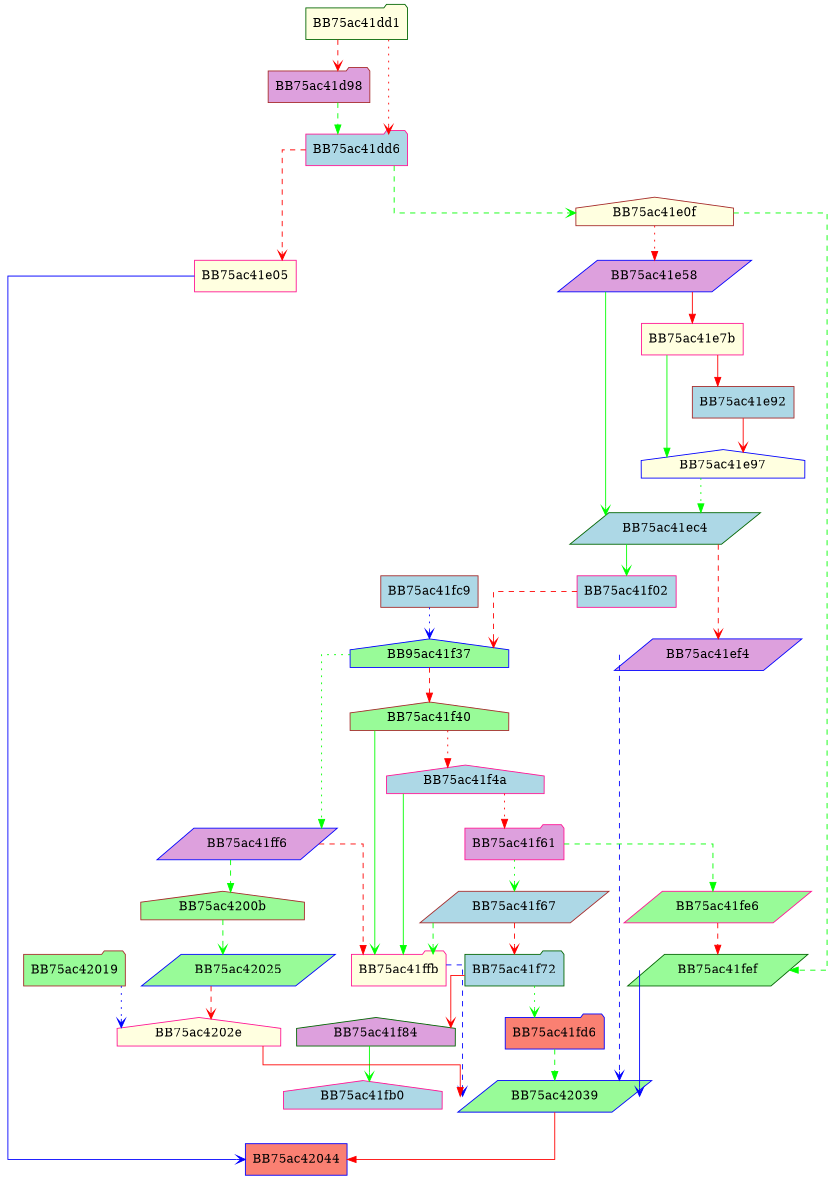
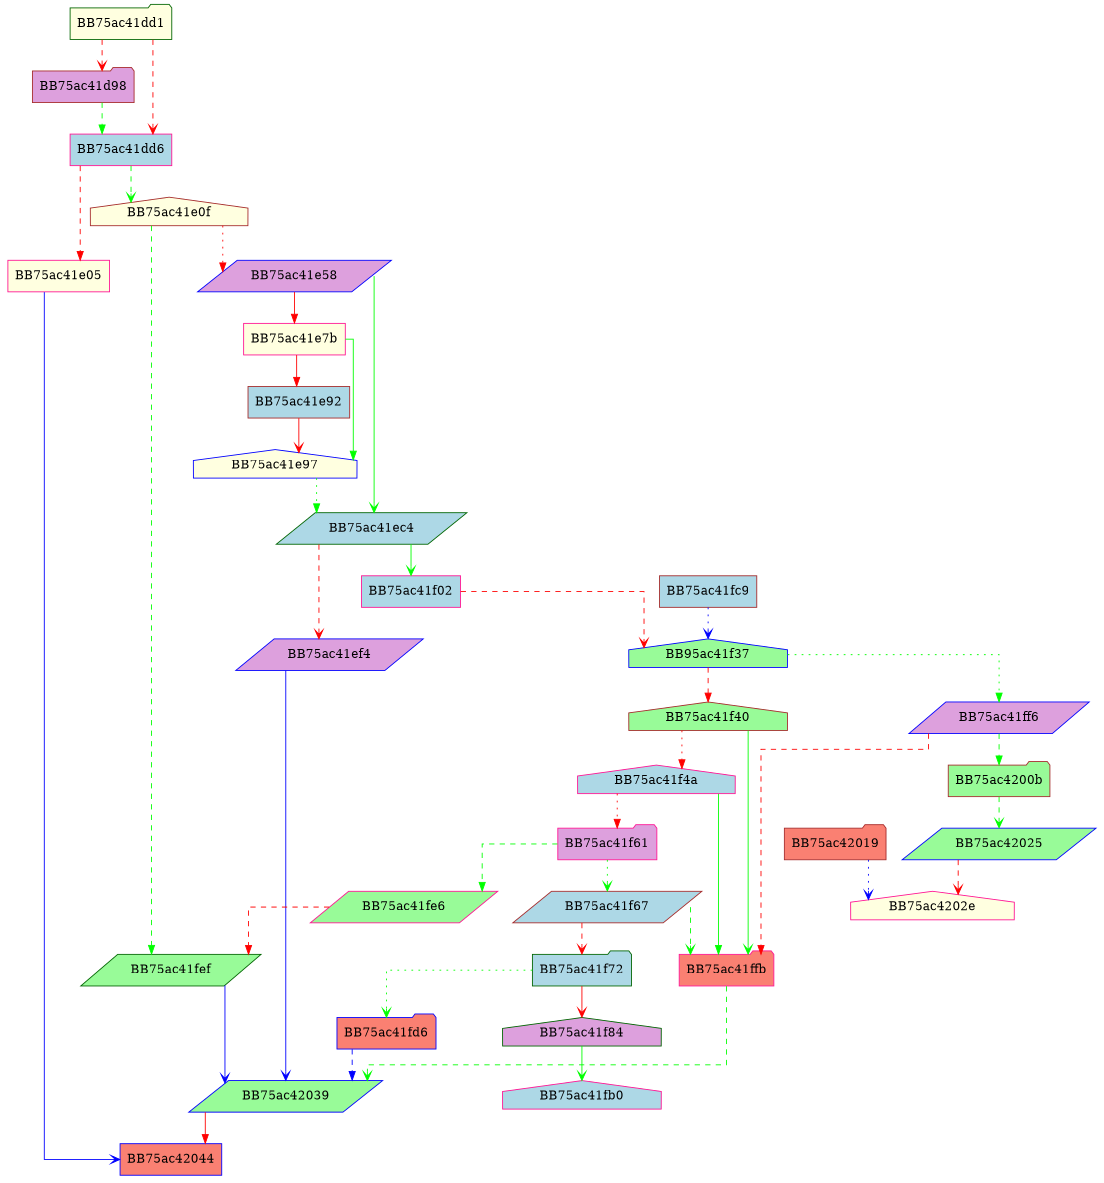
edge "BB75ac41dd1" -> "BB75ac41dd6": style dotted -> dashed
node "BB75ac41dd6": shape folder -> box
edge "BB75ac41dd6" -> "BB75ac41e05": arrowhead vee -> normal
edge "BB75ac41ef4" -> "BB75ac42039": style dashed -> solid
node "BB75ac4200b": shape house -> folder
node "BB75ac42019": fillcolor palegreen -> salmon
node "BB75ac41ffb": fillcolor lightyellow -> salmon
edge "BB75ac41ffb" -> "BB75ac42039": color blue -> green
edge "BB75ac41fd6" -> "BB75ac42039": color green -> blue
edge "BB75ac4202e" -> "BB75ac42039": removed
